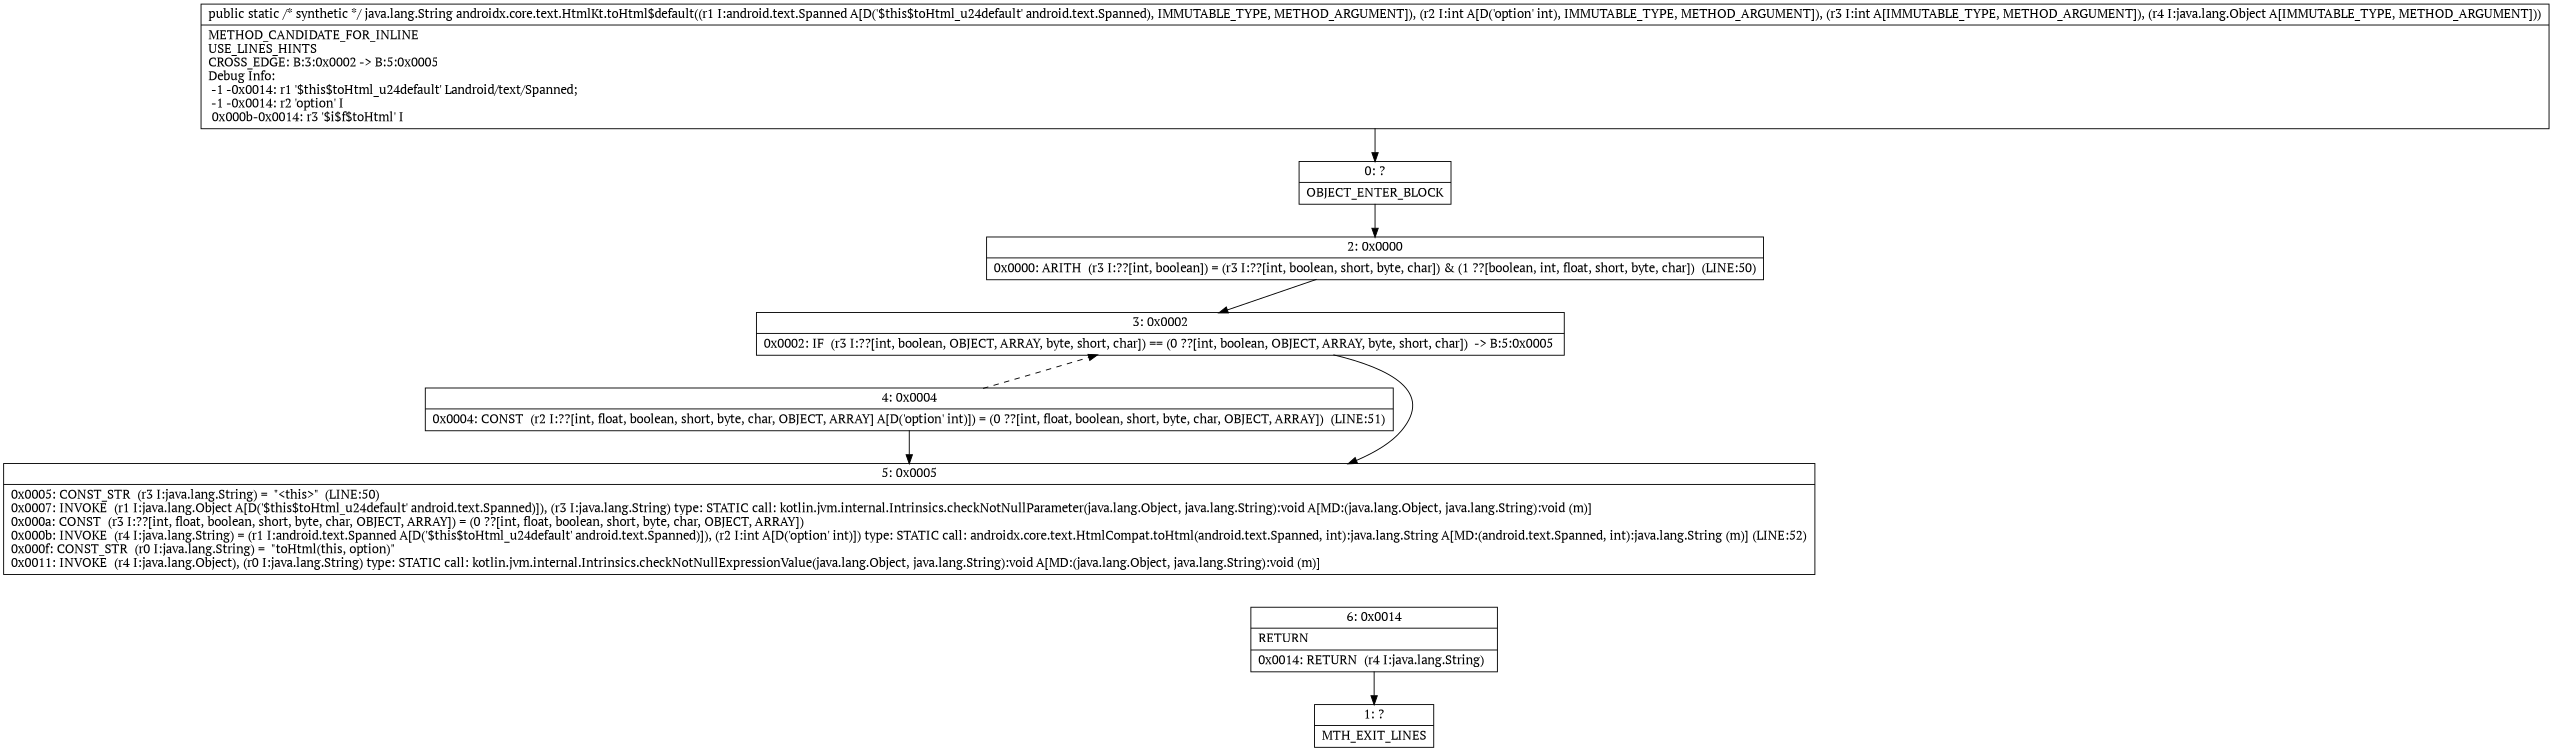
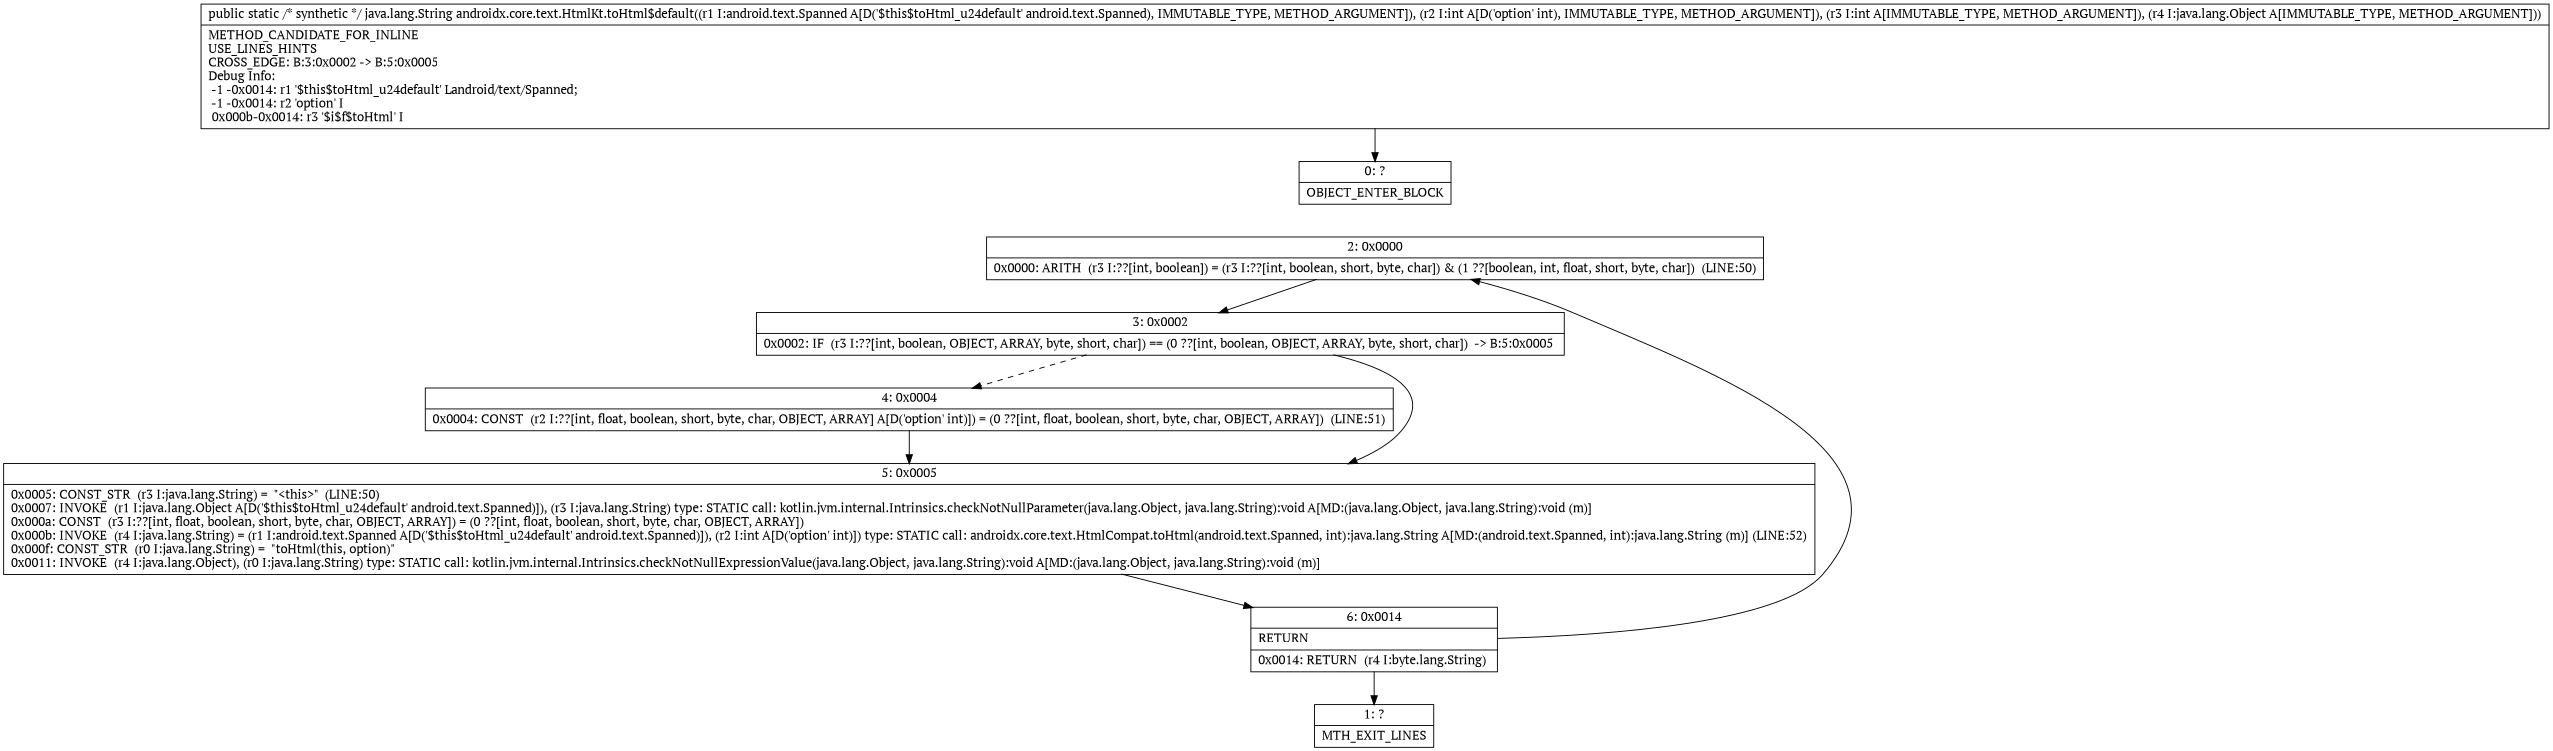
edge "0: ?" -> "2: 0x0000": now "6: 0x0014" -> "2: 0x0000"
edge "4: 0x0004" -> "3: 0x0002": reversed
edge "5: 0x0005" -> "6: 0x0014": added
node "6: 0x0014": text "0x0014: RETURN  (r4 I:java.lang.String)" -> "0x0014: RETURN  (r4 I:byte.lang.String)"
